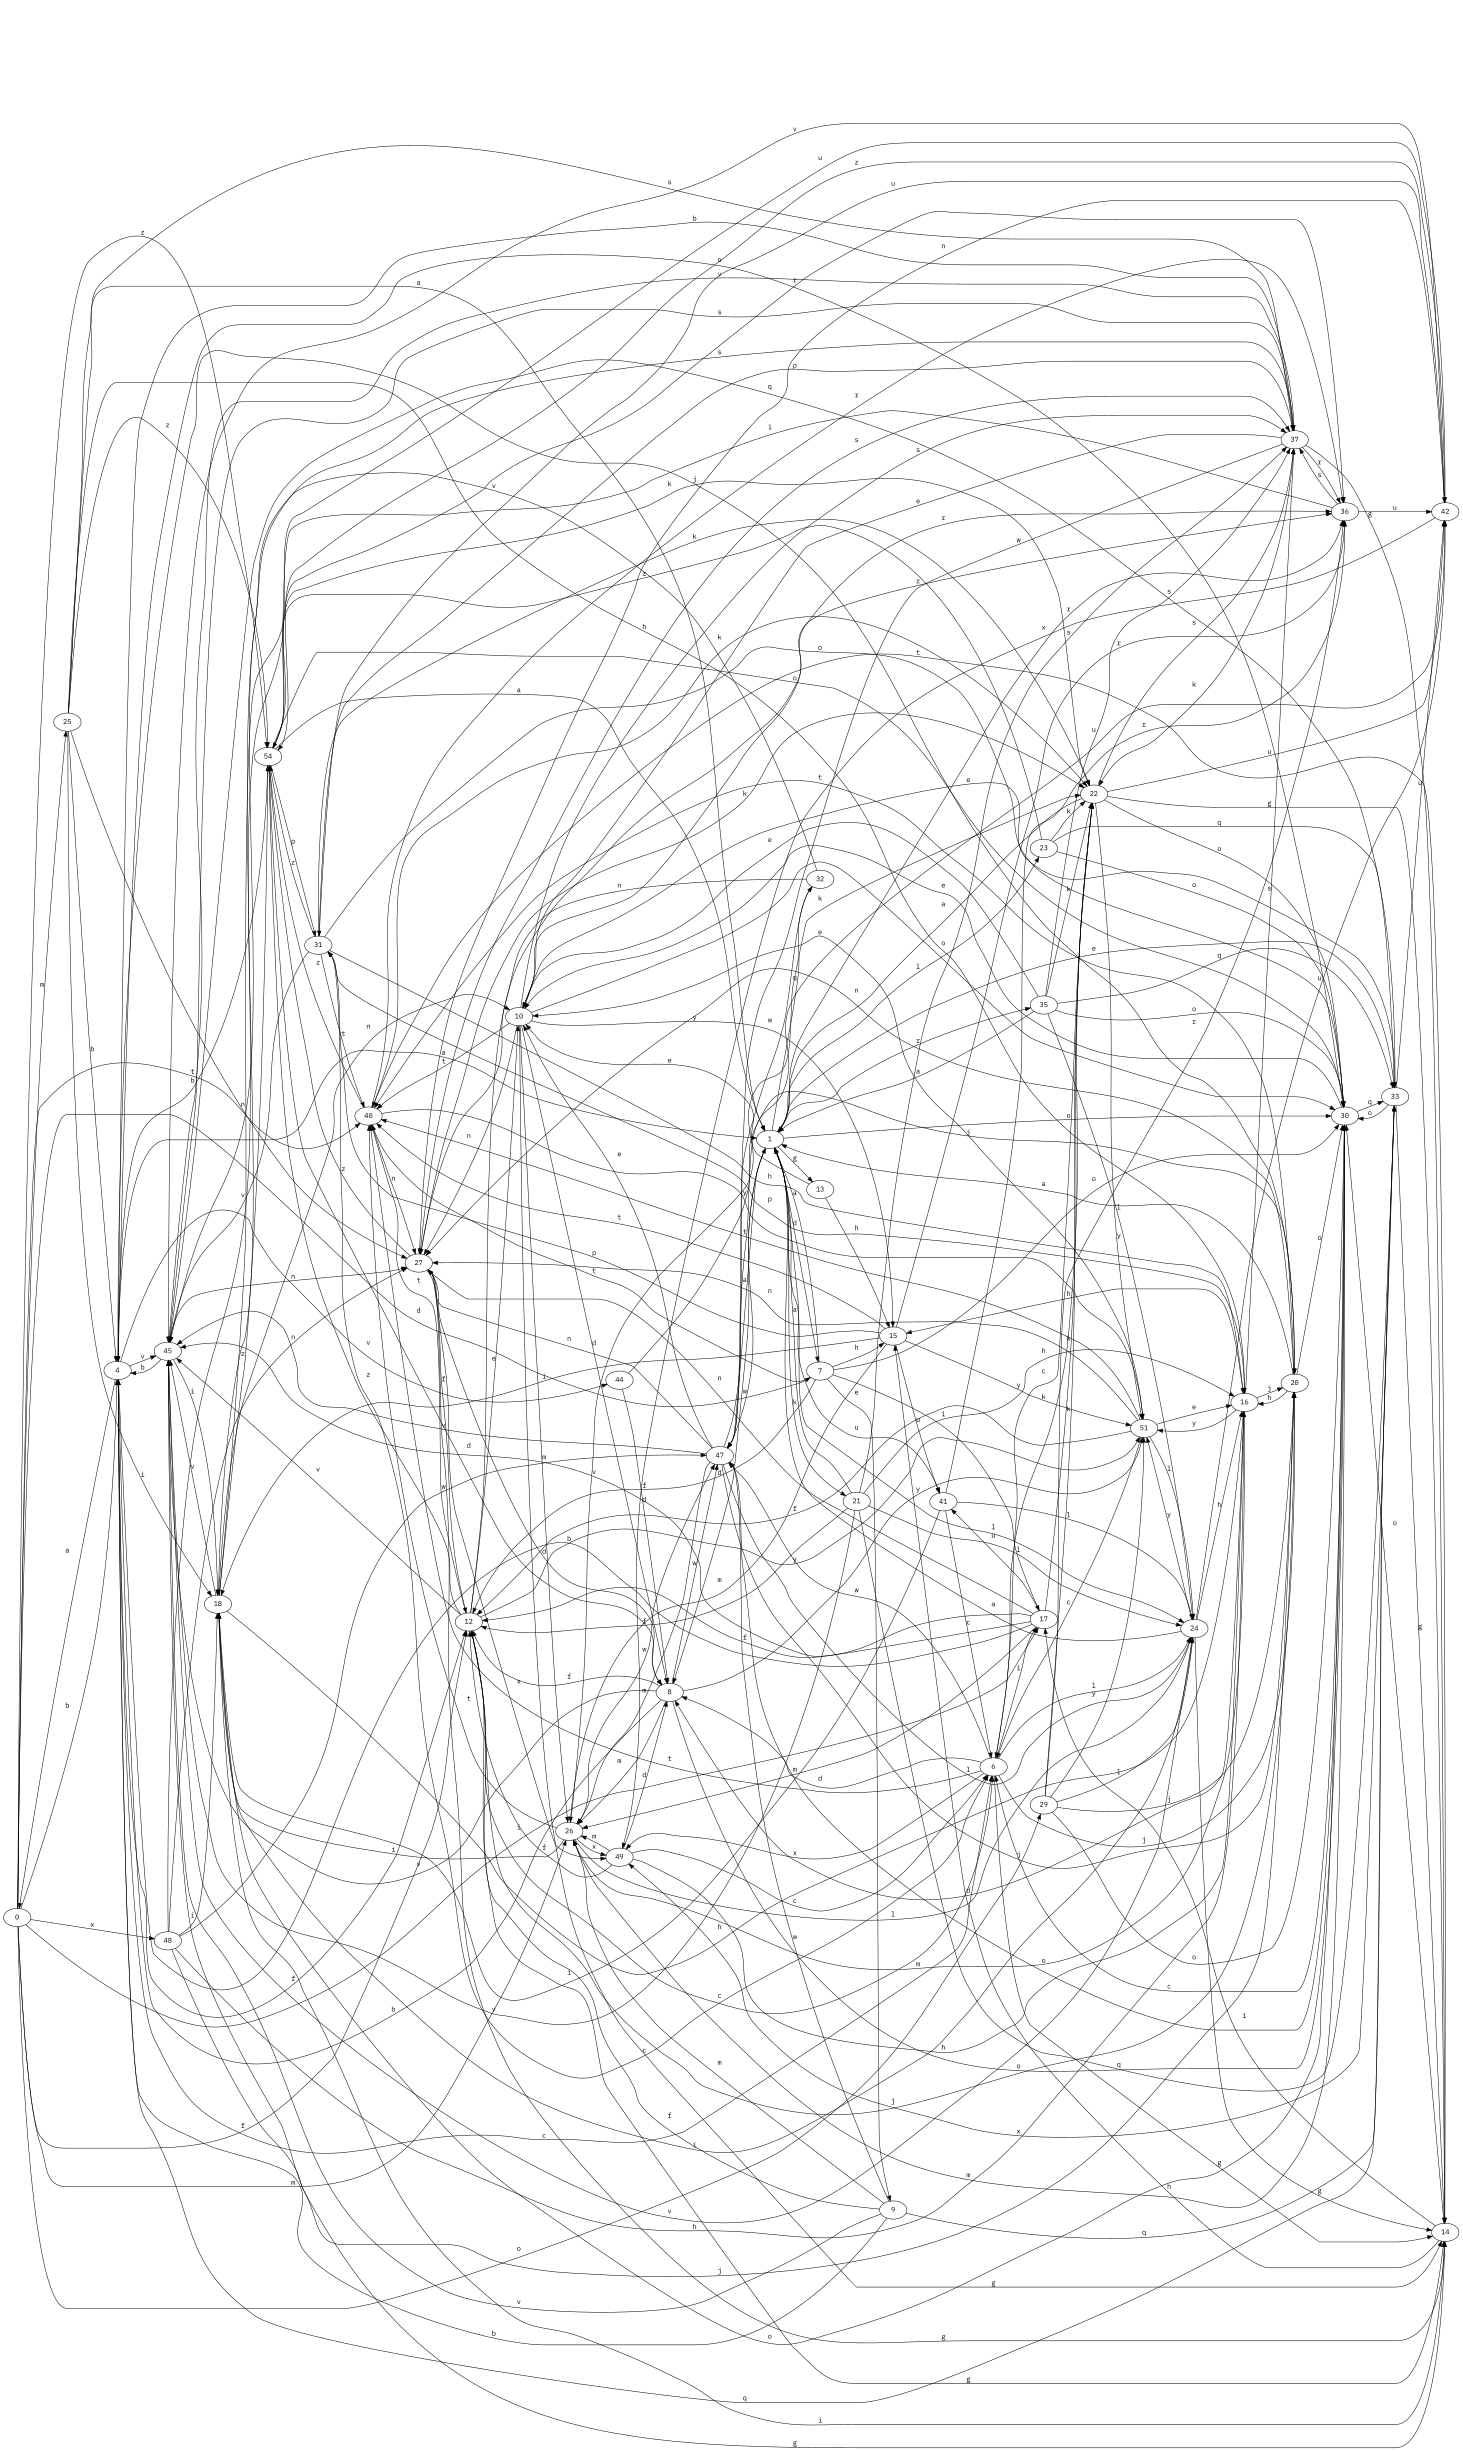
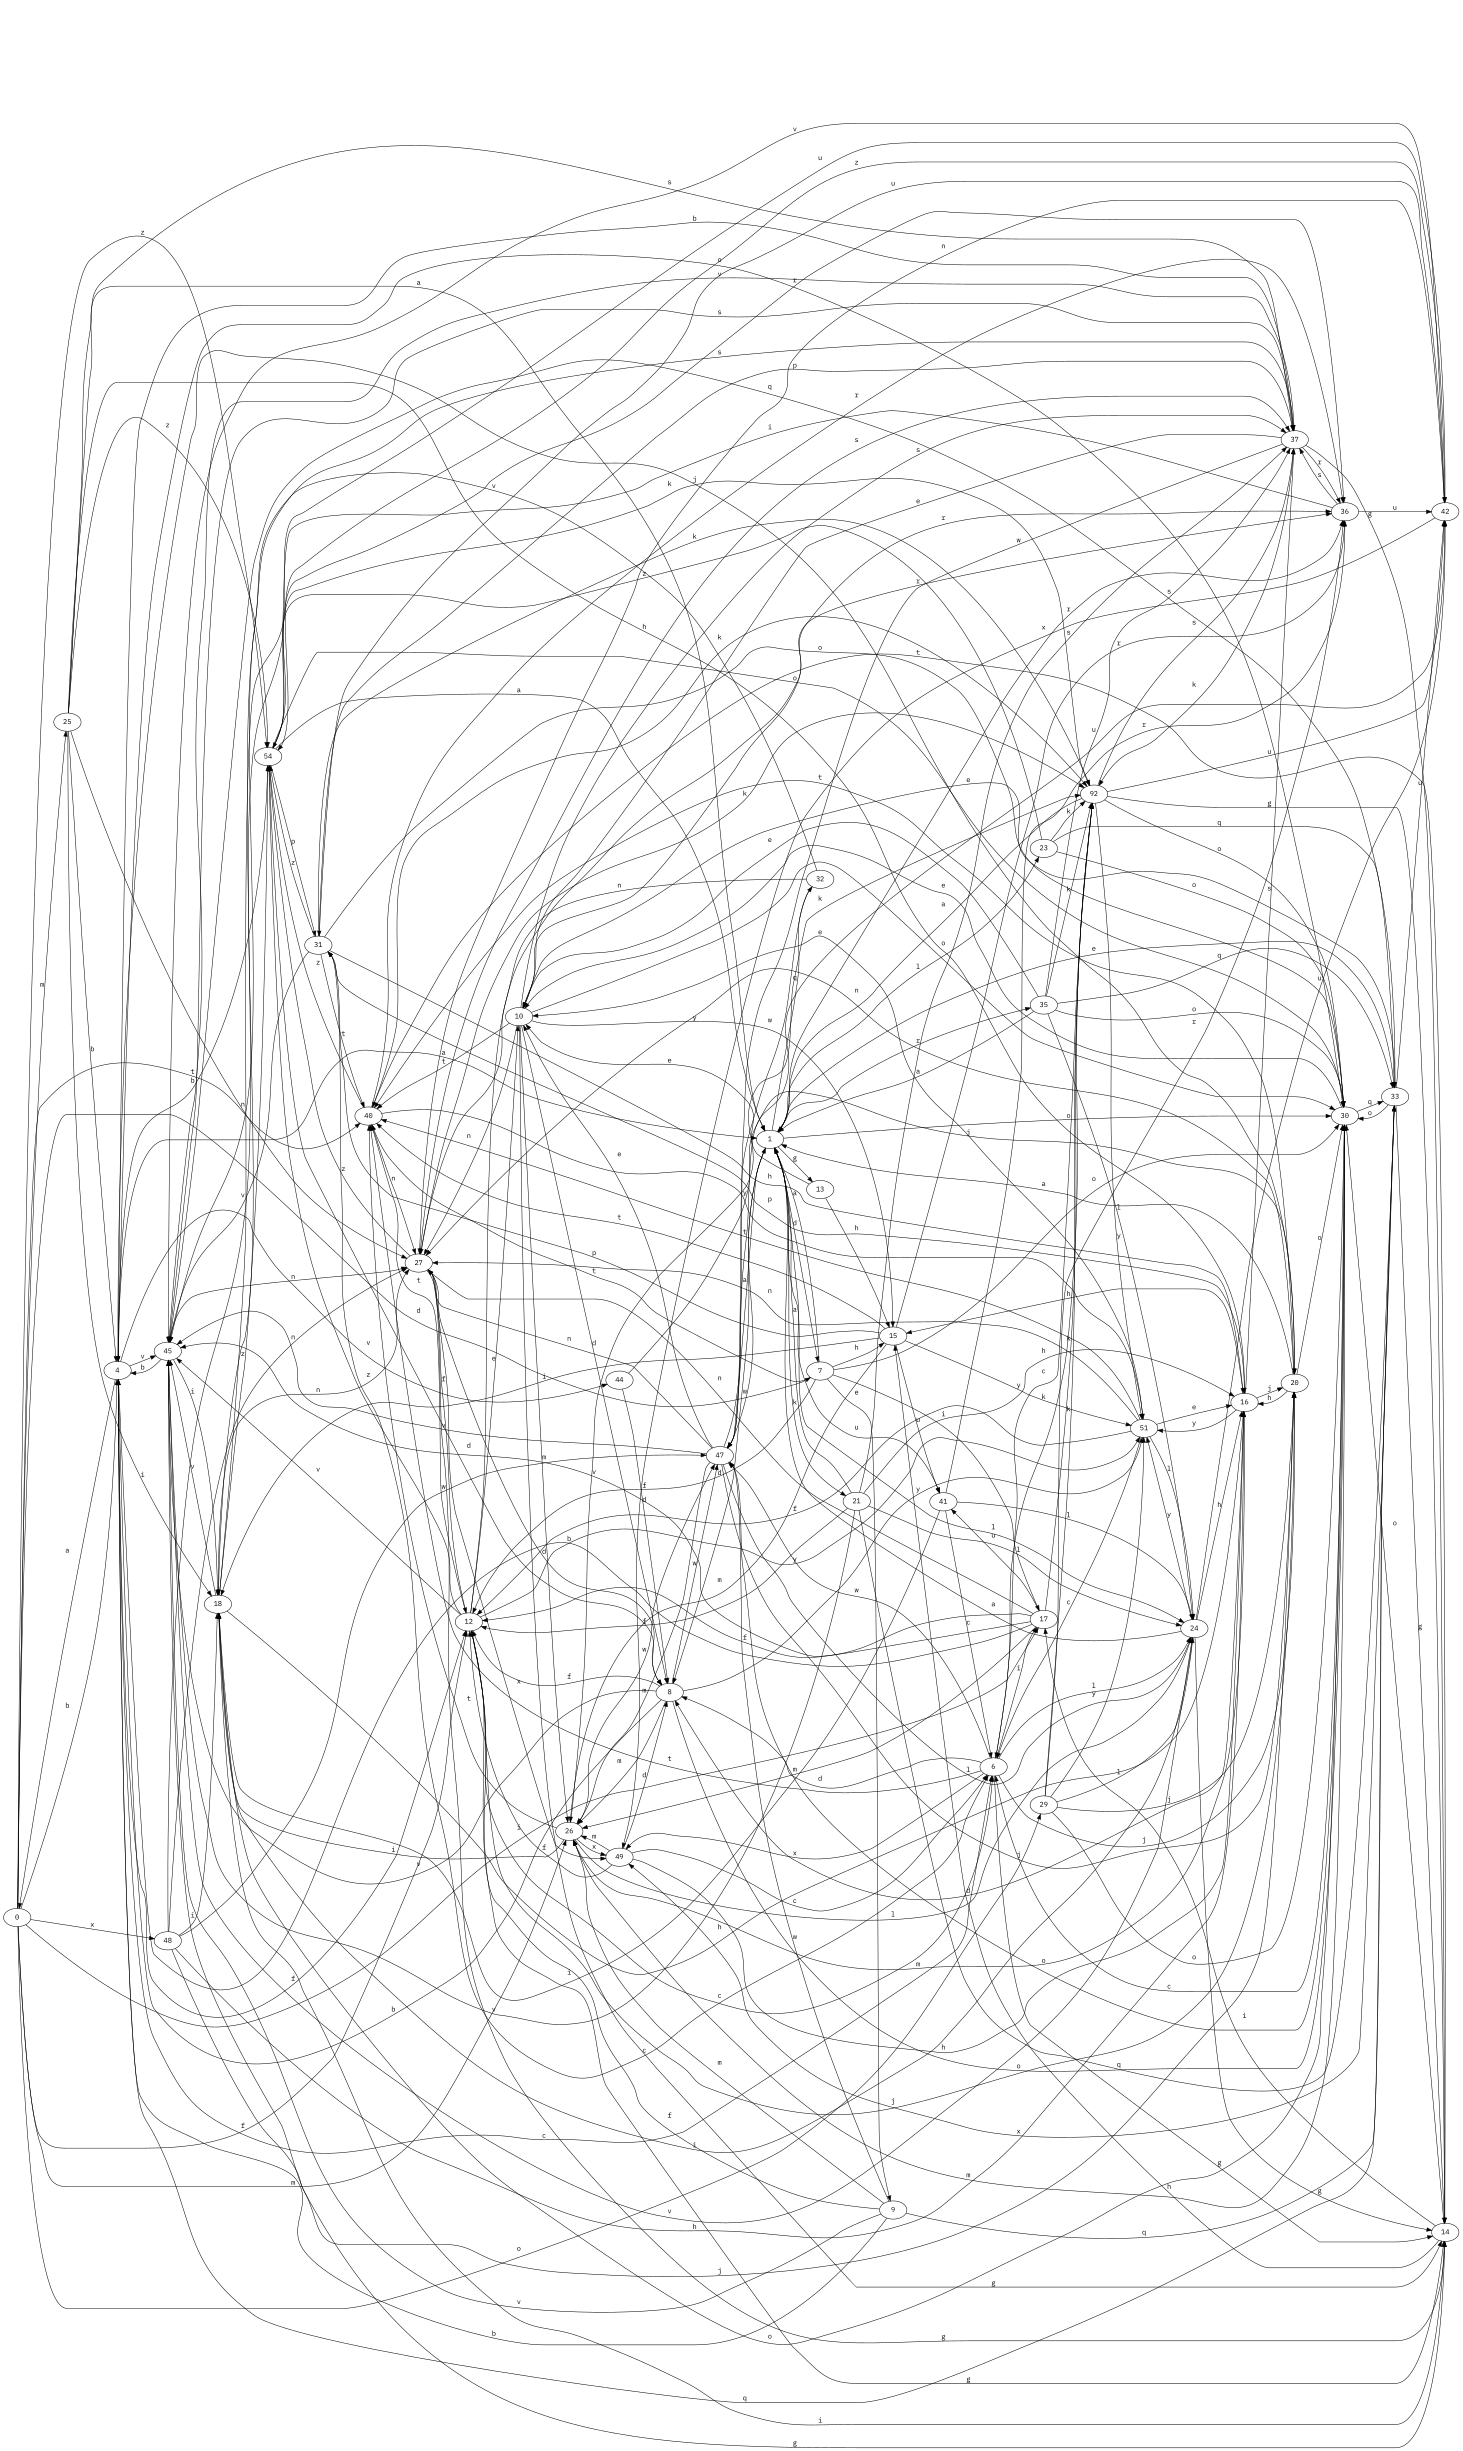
node "22": label "22" -> "92"
edge "18" -> "10": now "18" -> "27"
